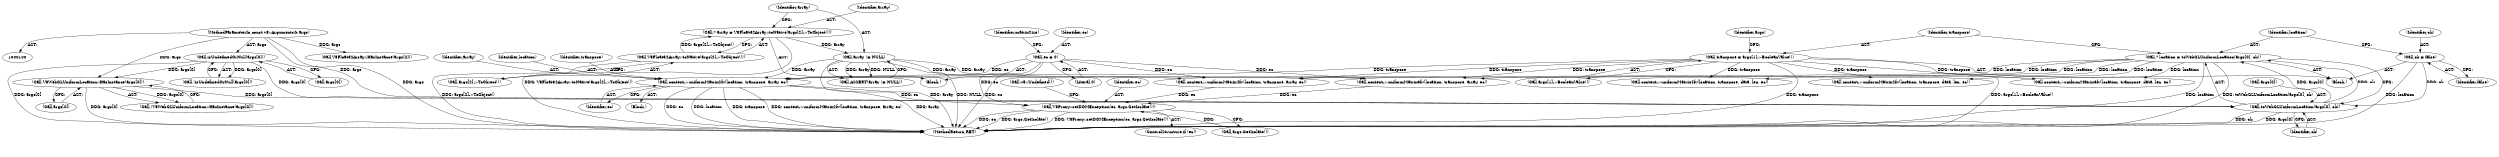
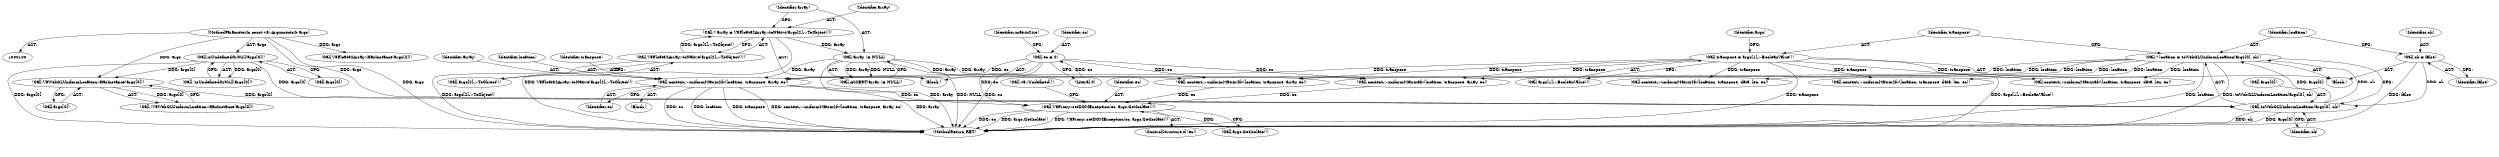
edge "(Literal,0)" -> "(Call,ec = 0)": label "AST: " -> "DDG: ec"
edge "(Call,ok = false)" -> "(MethodReturn,RET)": label "DDG: location" -> "DDG: false"
edge "(Call,V8WebGLUniformLocation::HasInstance(args[0]))" -> "(MethodReturn,RET)": removed, label "DDG: args[0]"
